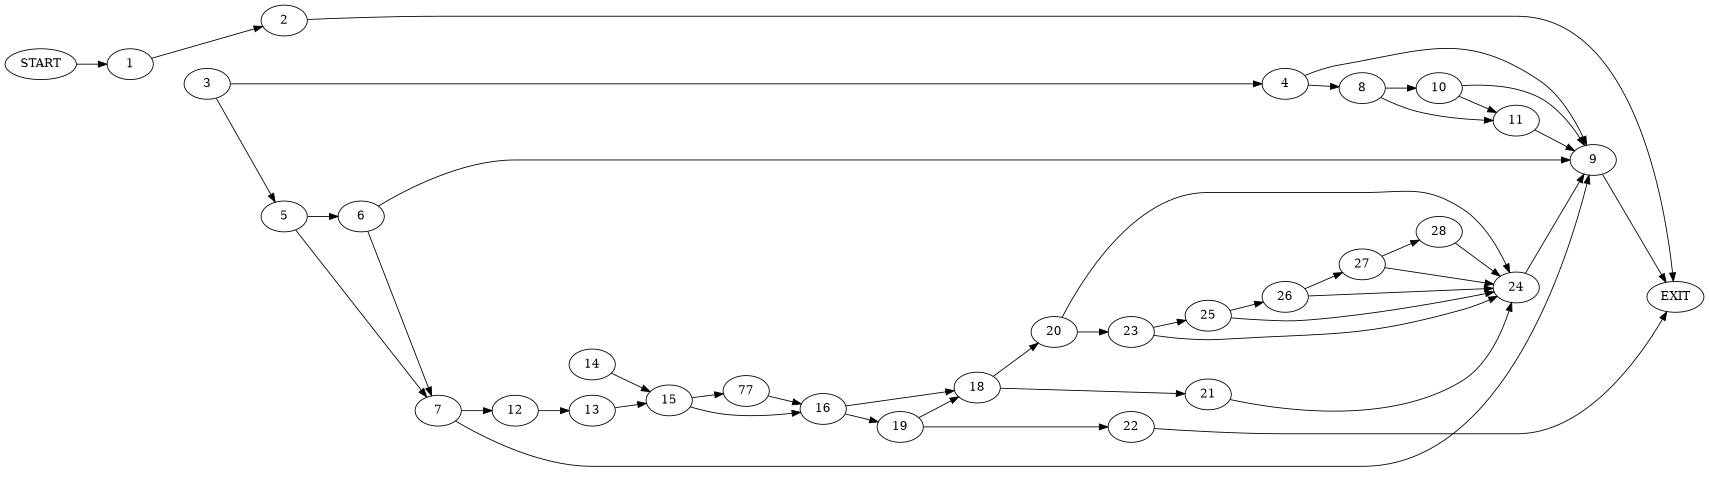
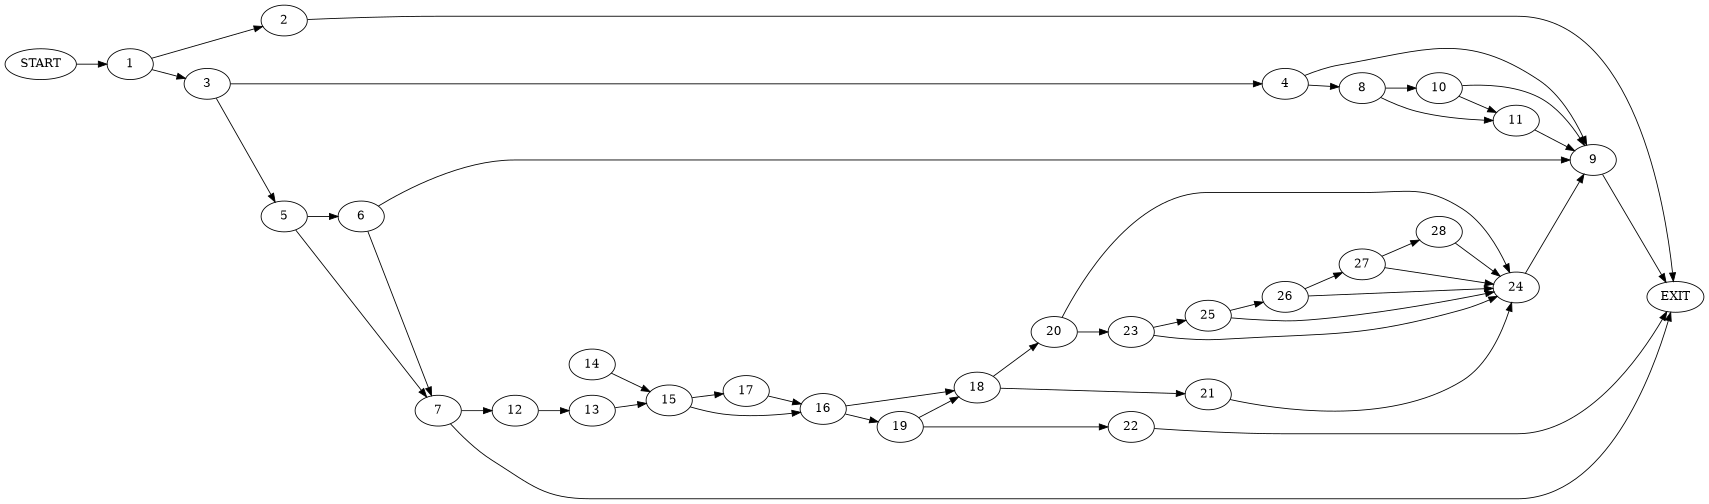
edge "1" -> "3": added
node "77": label "77" -> "17"
edge "7" -> "9": now "7" -> "EXIT"
